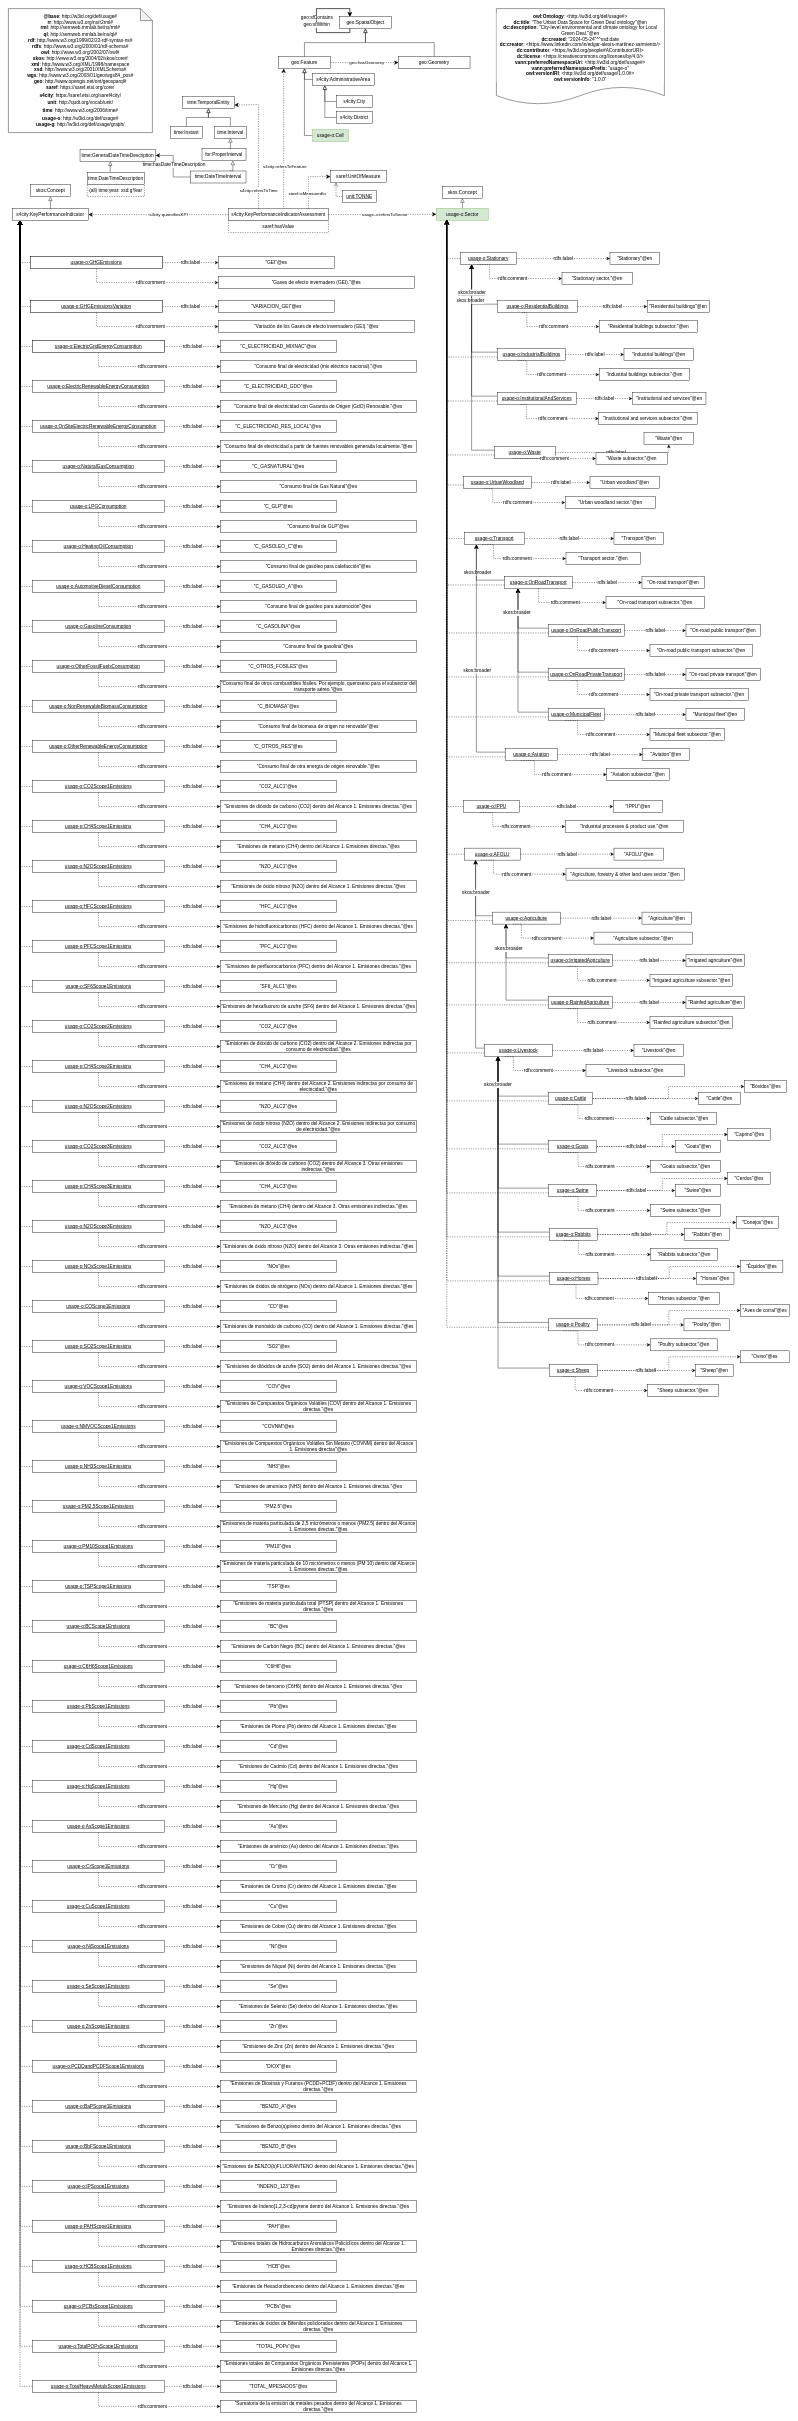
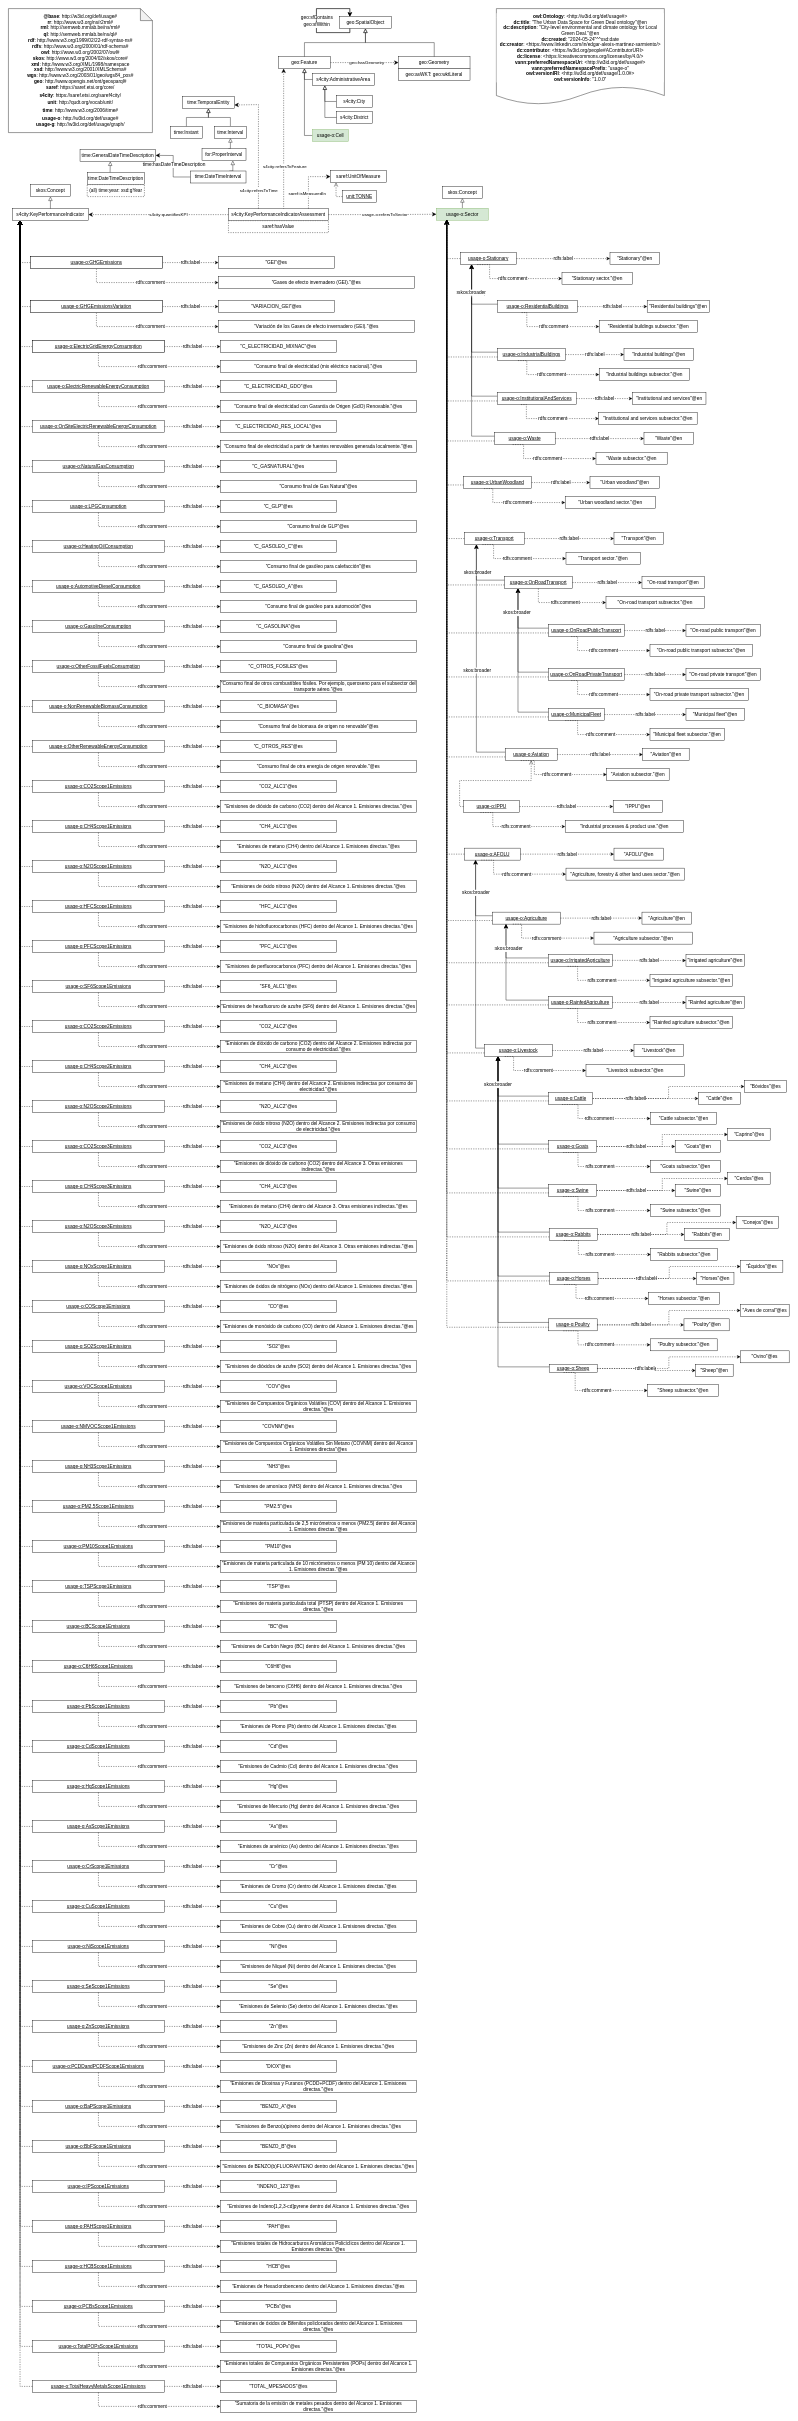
node "geo:asWKT: geo:wktLiteral": added
node "usage-o:Waste": moved (525, 453) -> (525, 439)
edge "usage-o:IPPU" -> "usage-o:Sector": now "usage-o:IPPU" -> "usage-o:Aviation"
node "usage-o:Sheep": size 48x12 -> 48x8
